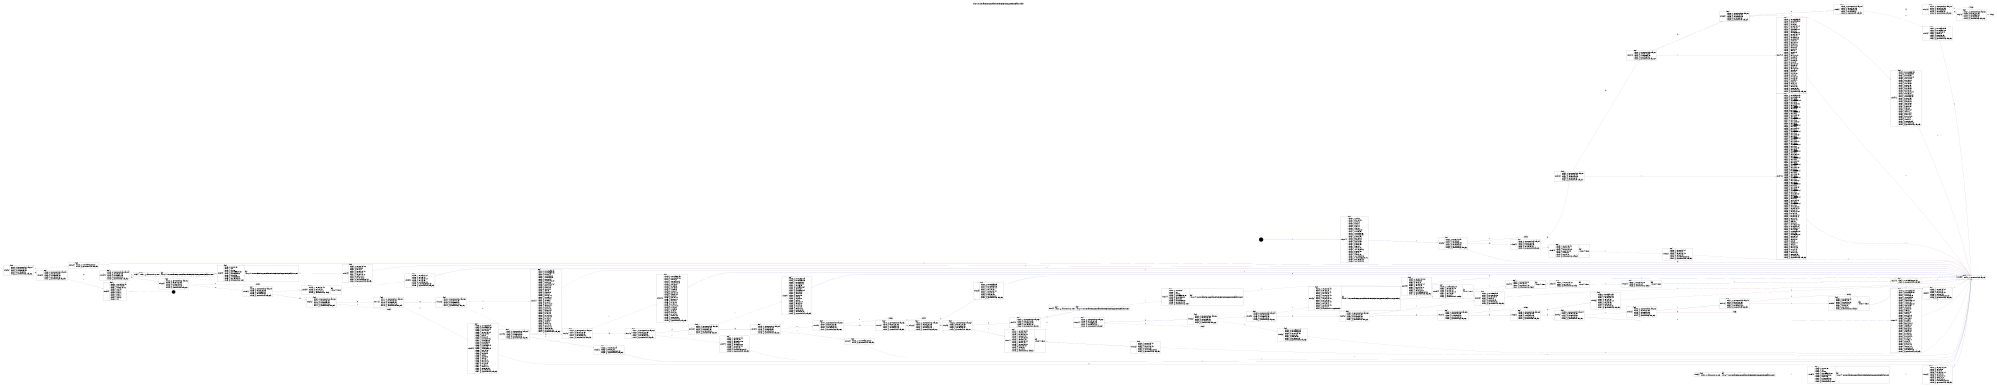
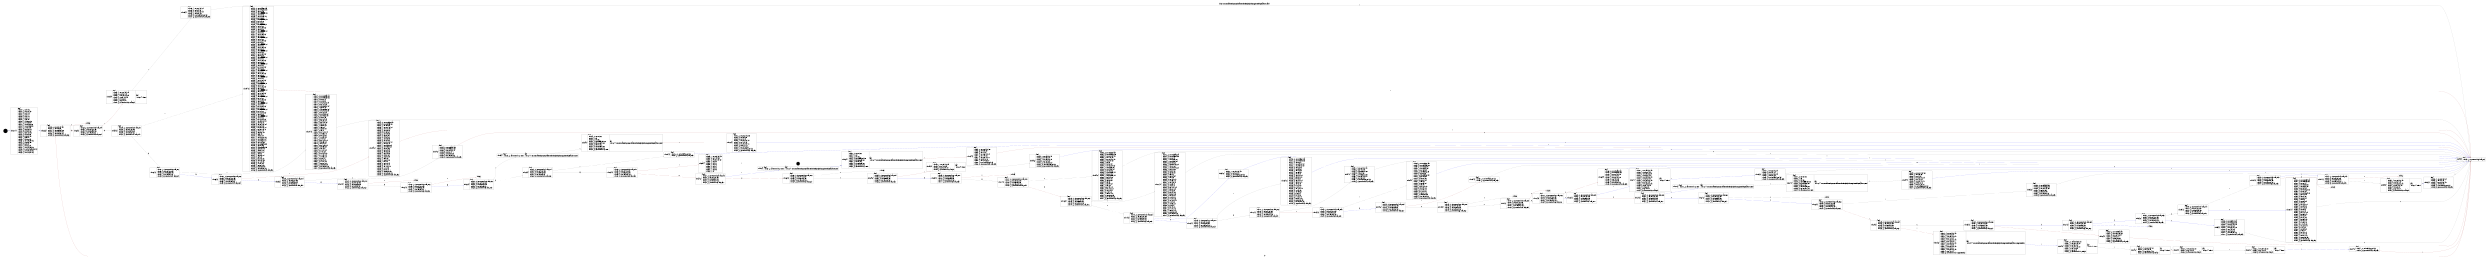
node "0x401653 [28]": added
